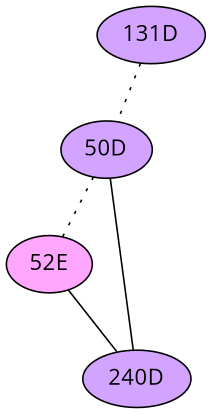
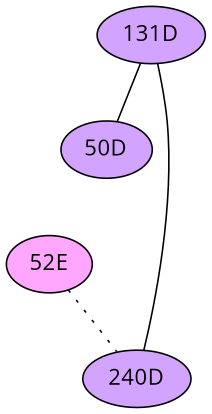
edge "131D" -- "50D": style dotted -> bold
edge "50D" -- "52E": removed
edge "50D" -- "240D": now "131D" -- "240D"
edge "52E" -- "240D": style bold -> dotted
